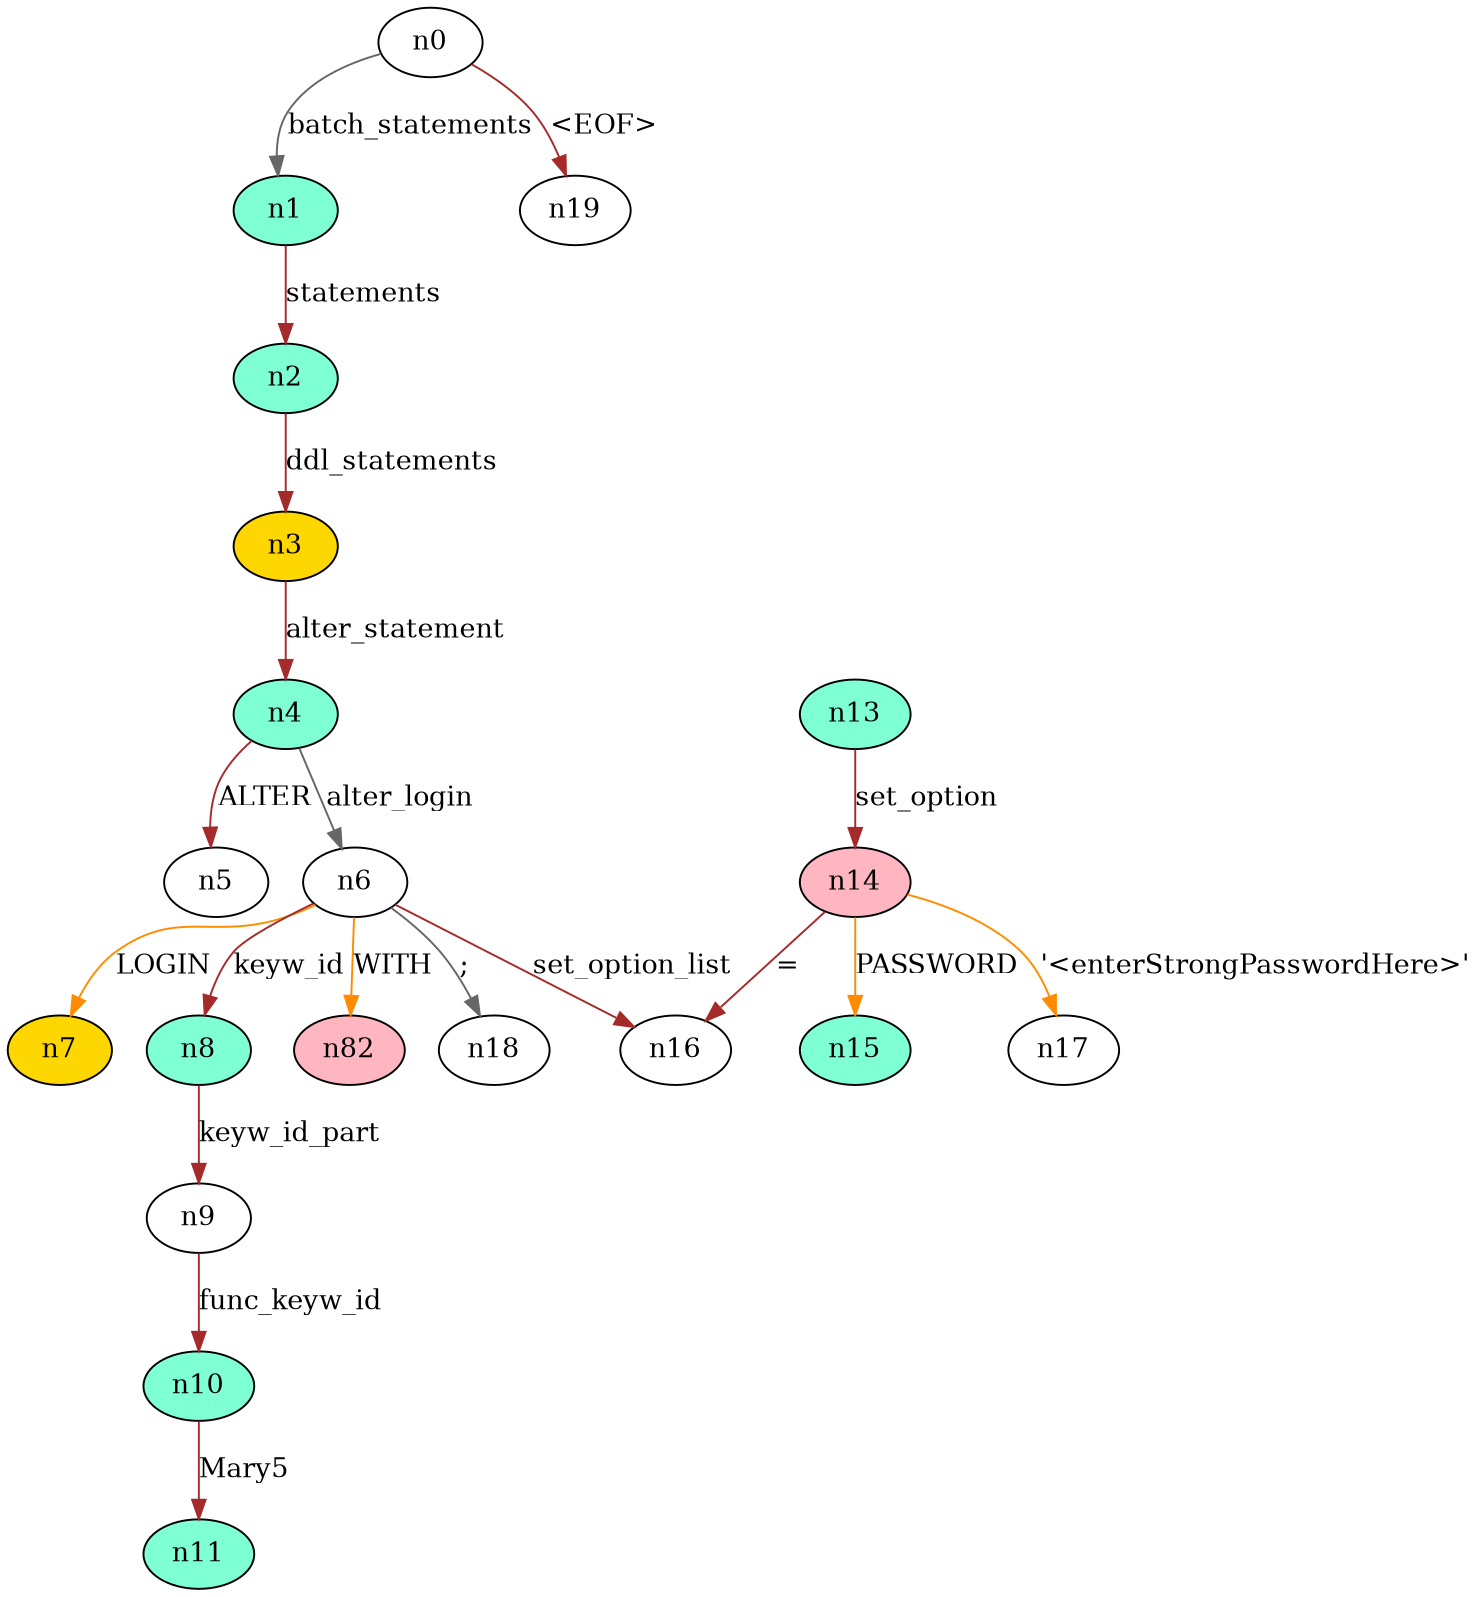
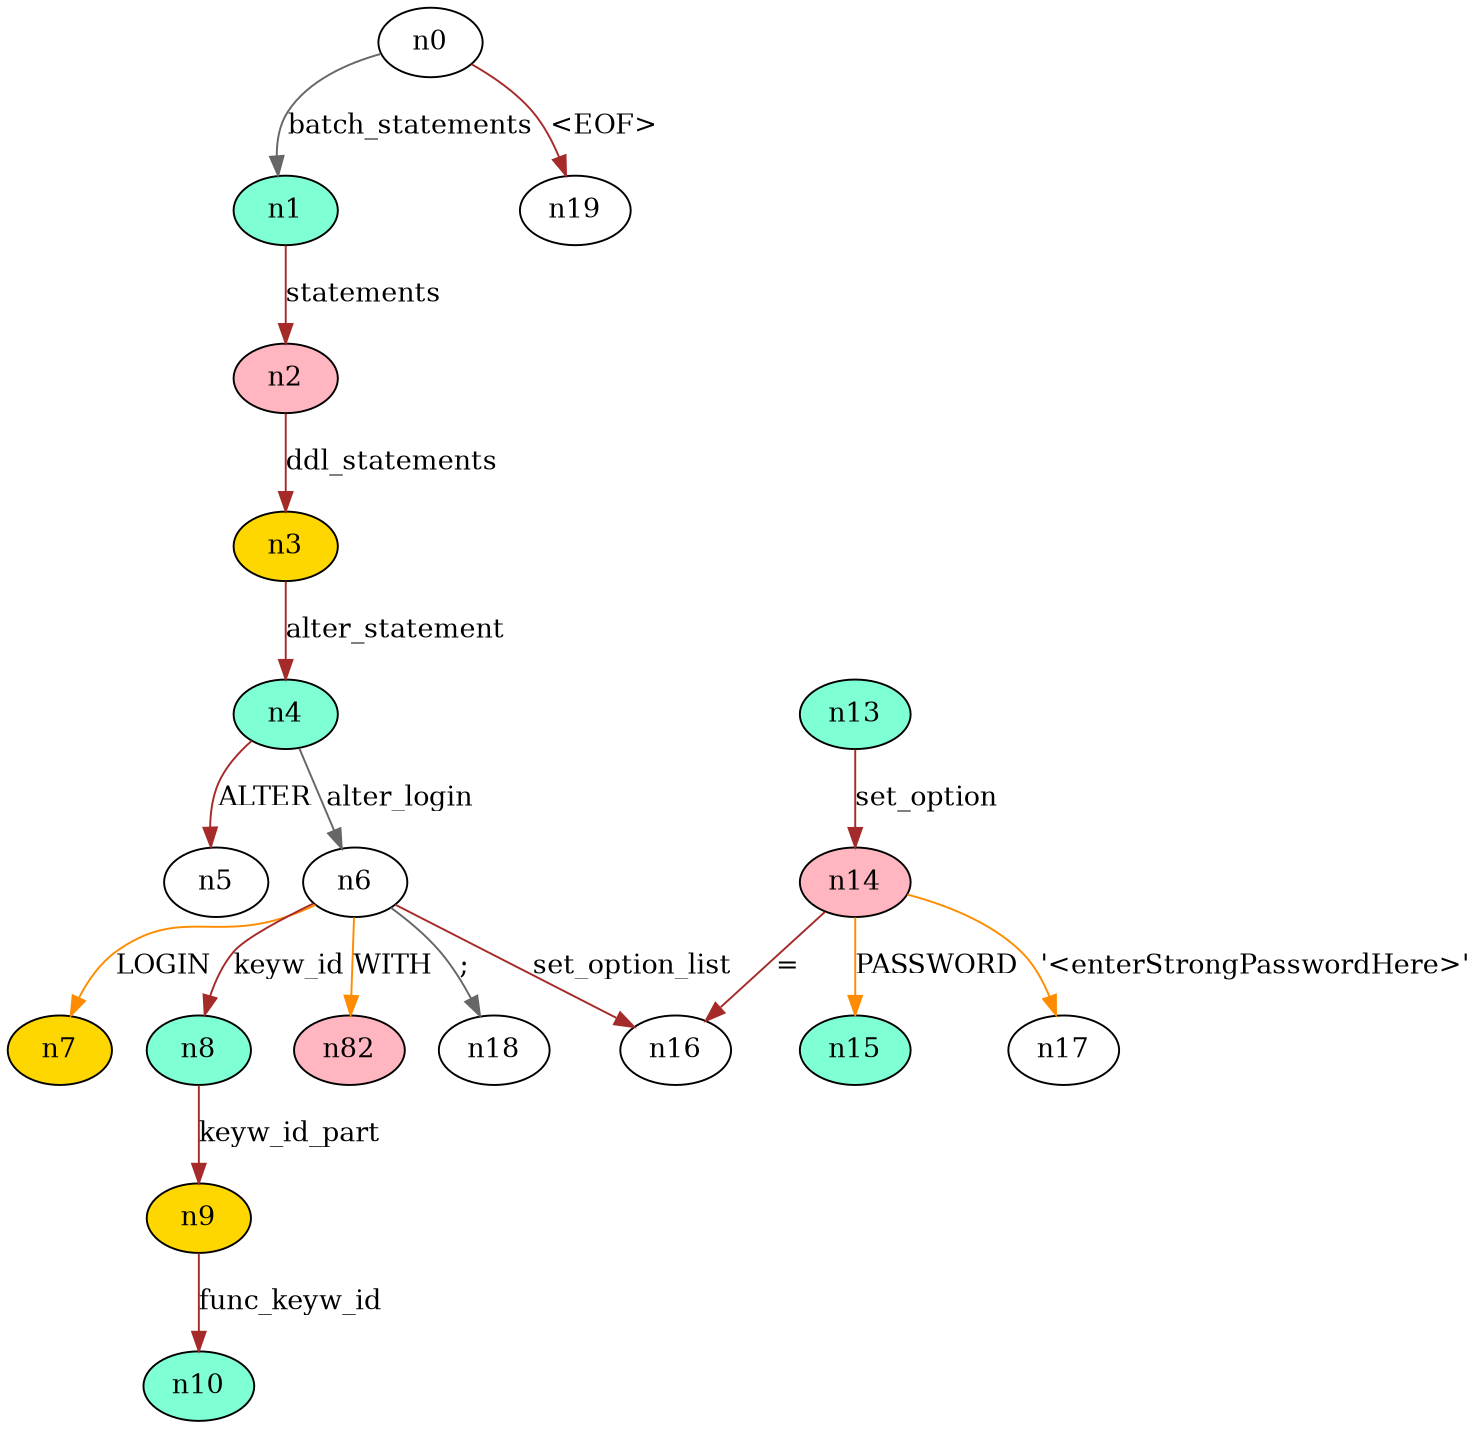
node "n2": fillcolor aquamarine -> lightpink
node "n9": fillcolor white -> gold
node "n11": removed
